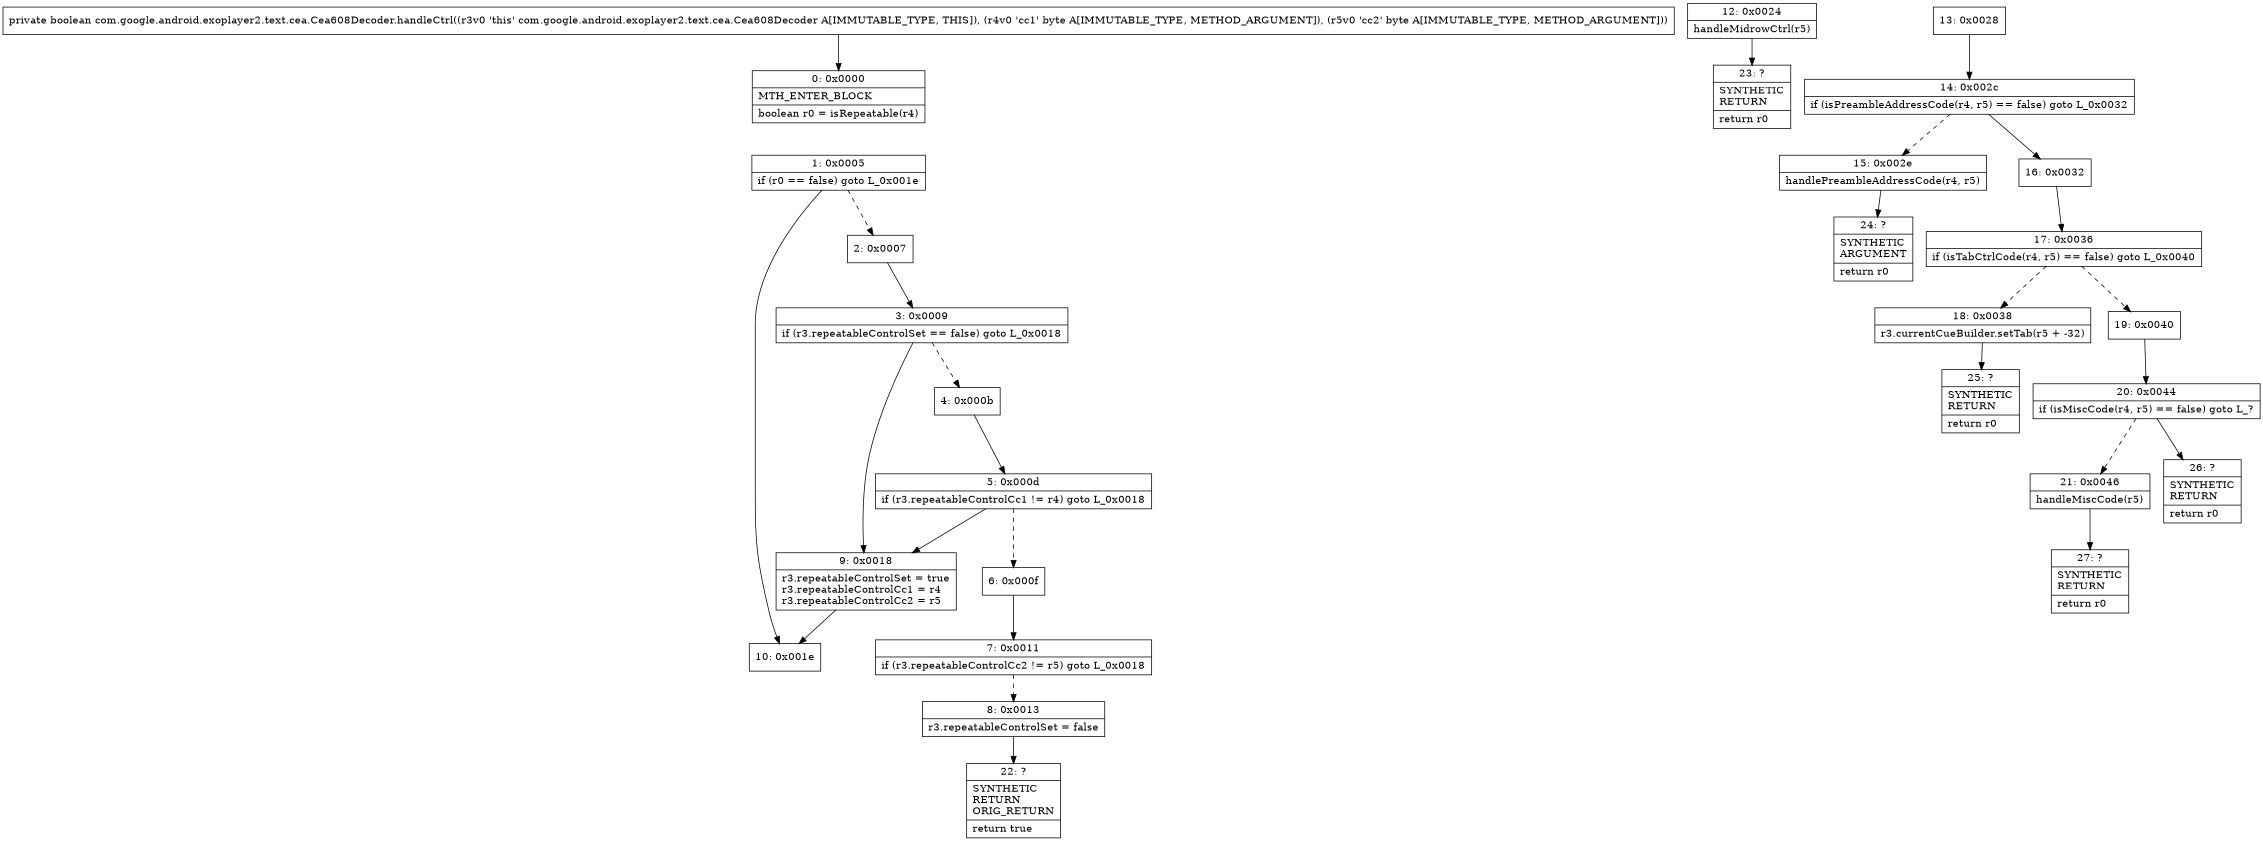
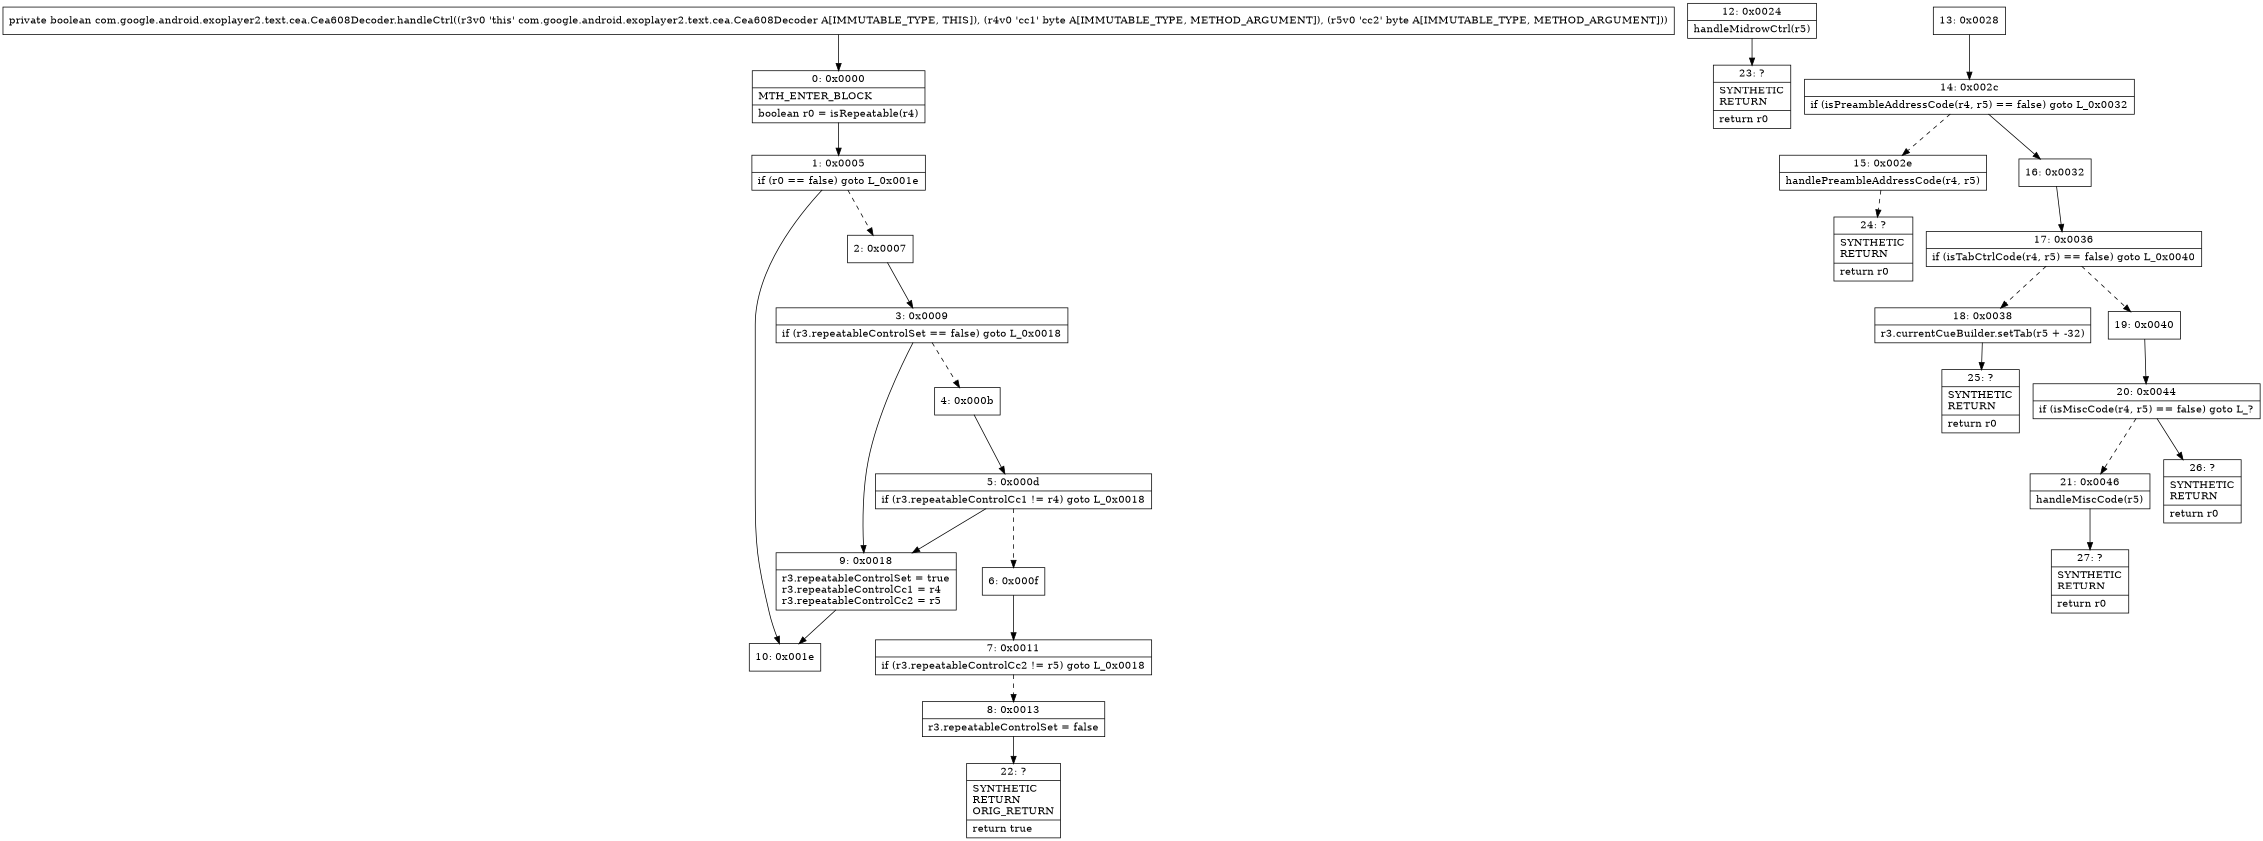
edge "0: 0x0000" -> "1: 0x0005": added
edge "15: 0x002e" -> "24: ?": style solid -> dashed
node "24: ?": text "ARGUMENT" -> "RETURN"
